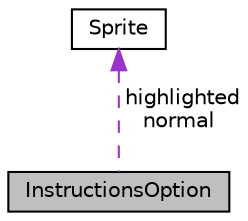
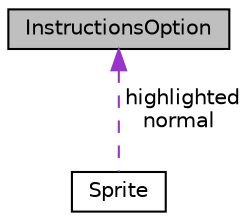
edge "InstructionsOption" -> "Sprite": reversed
